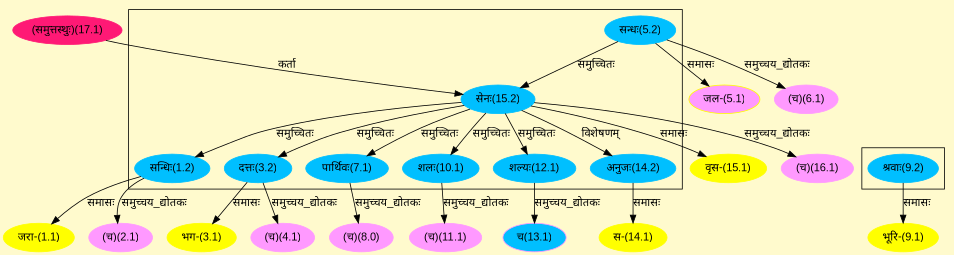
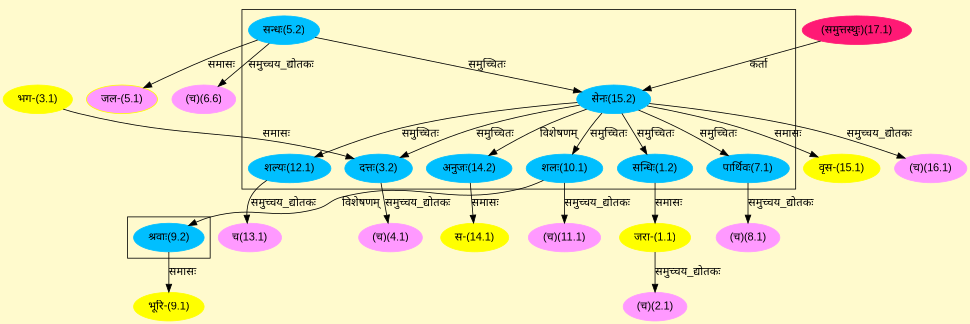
node "(च)(6.1)": label "(च)(6.1)" -> "(च)(6.6)"
edge "सन्धिः(1.2)" -> "(च)(2.1)": now "जरा-(1.1)" -> "(च)(2.1)"
edge "शलः(10.1)" -> "श्रवाः(9.2)": added, label "विशेषणम्"
edge "दत्तः(3.2)" -> "भग-(3.1)": reversed
node "(च)(8.0)": label "(च)(8.0)" -> "(च)(8.1)"
node "च(13.1)": fillcolor #00bfff -> #ff99ff
